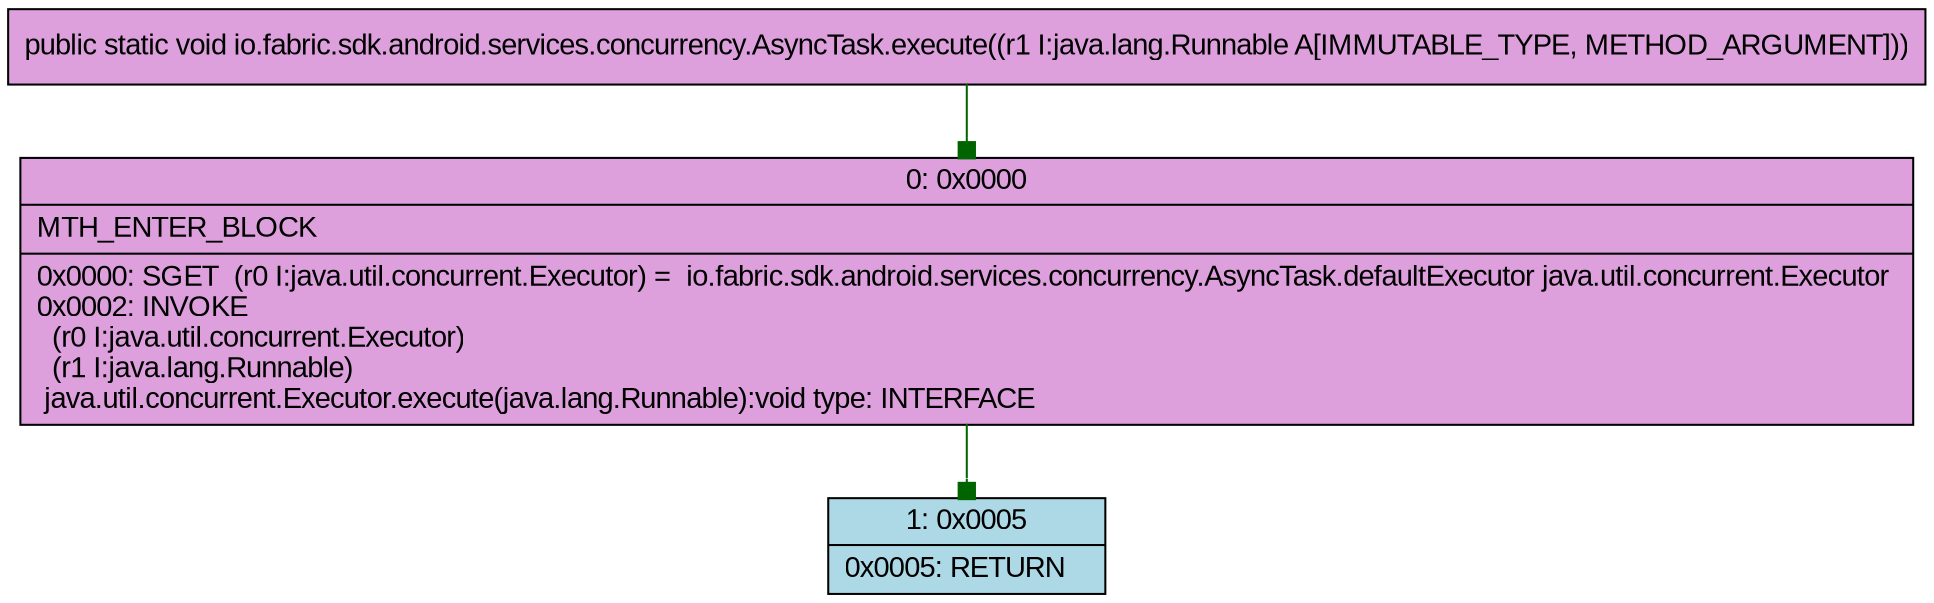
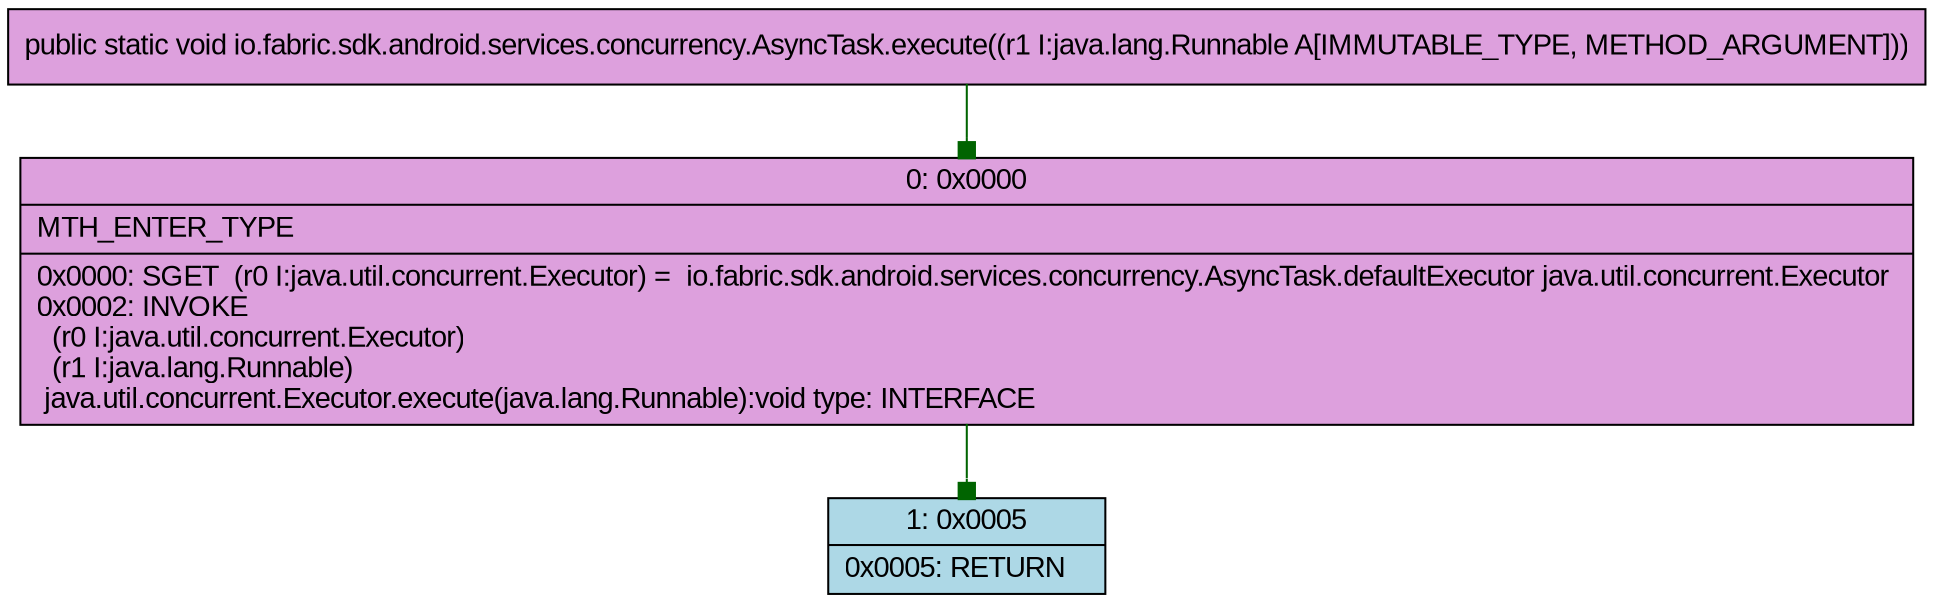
node "0: 0x0000": text "MTH_ENTER_BLOCK" -> "MTH_ENTER_TYPE"
